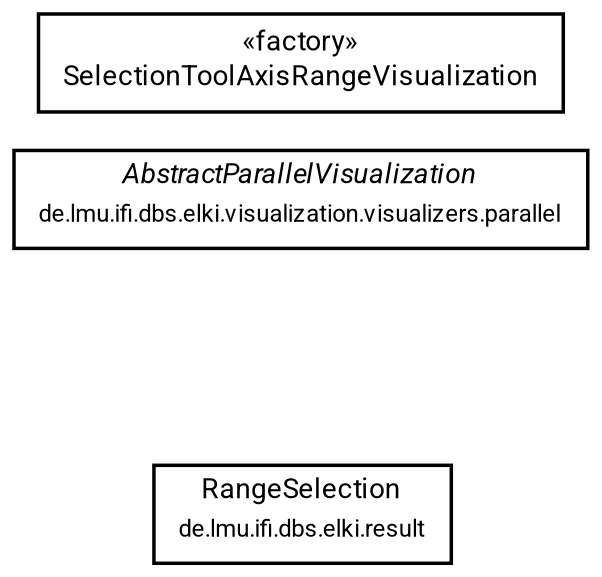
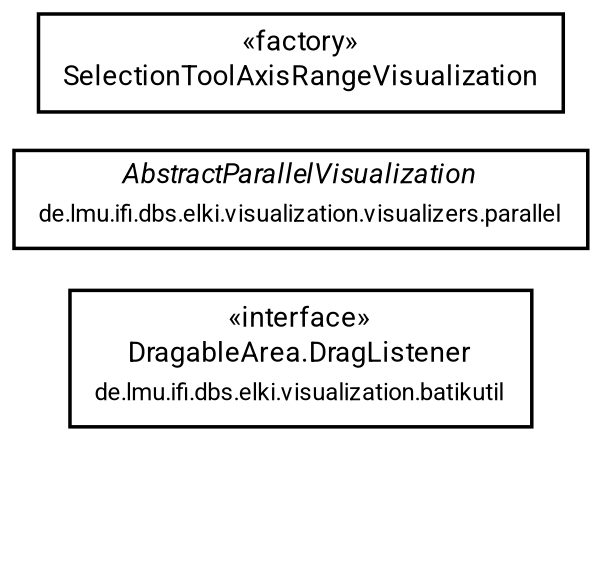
node "DragableArea.DragListener": added
node "RangeSelection": removed
